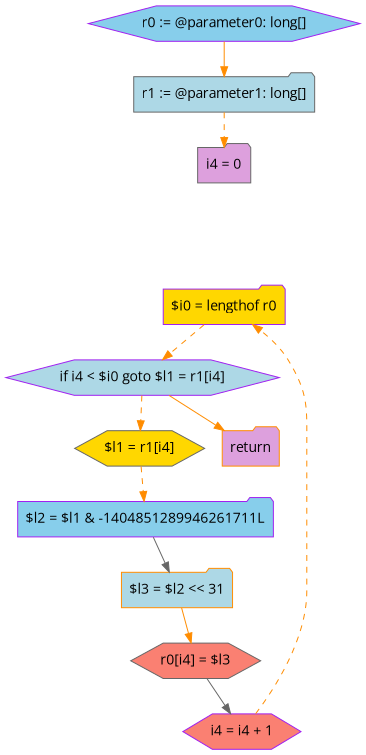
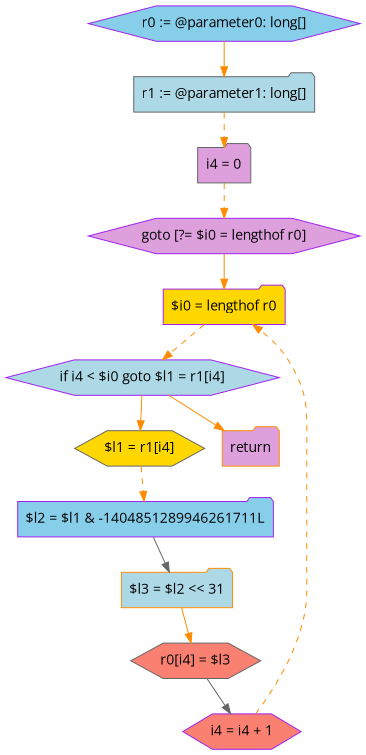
node "goto [?= $i0 = lengthof r0]": added
edge "if i4 < $i0 goto $l1 = r1[i4]" -> "$l1 = r1[i4]": style dashed -> solid
